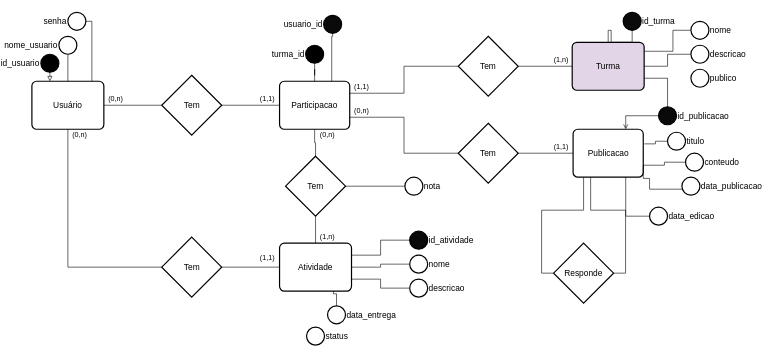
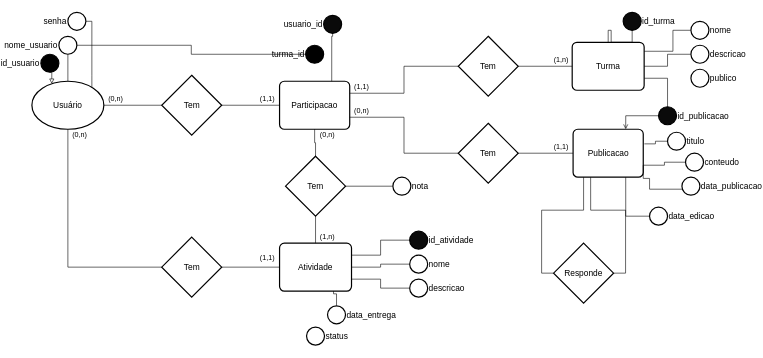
node "Turma": fillcolor #e1d5e7 -> #ffffff
edge "turma_id" -- "Participacao": now "turma_id" -- "nome_usuario"
node "Usuário": shape rounded rectangle -> ellipse
node "nota": moved (414, 186) -> (402, 186)
